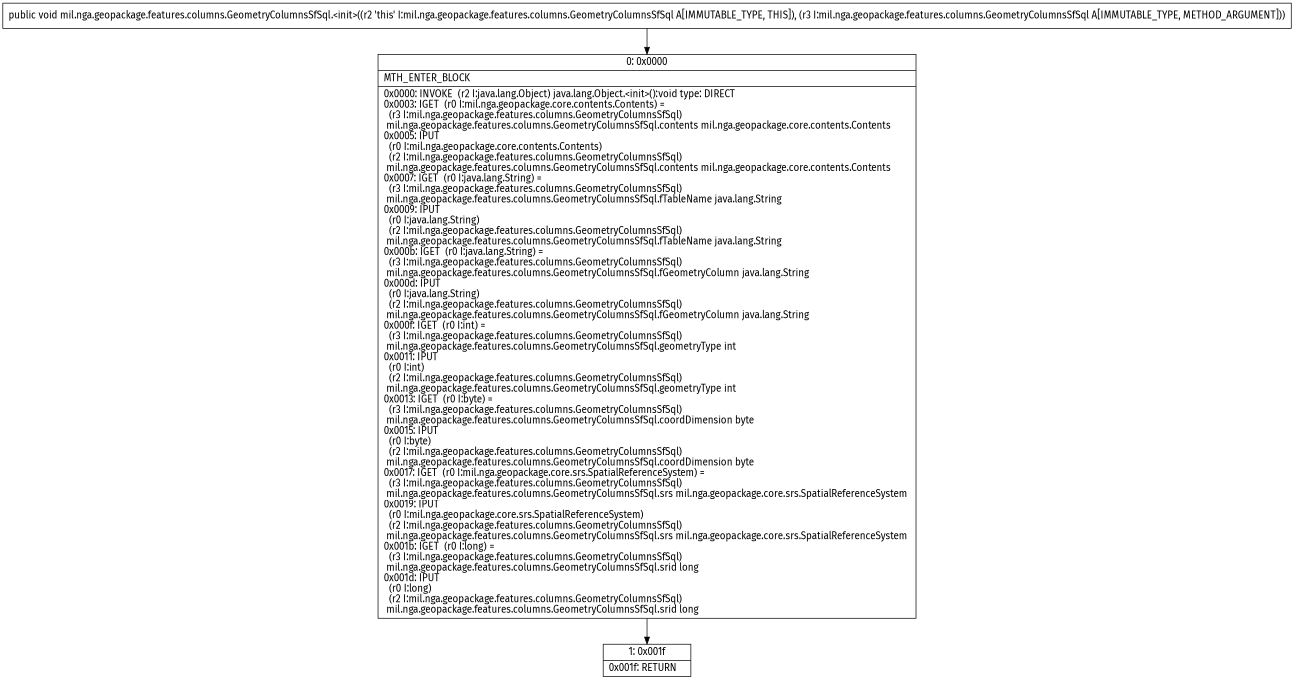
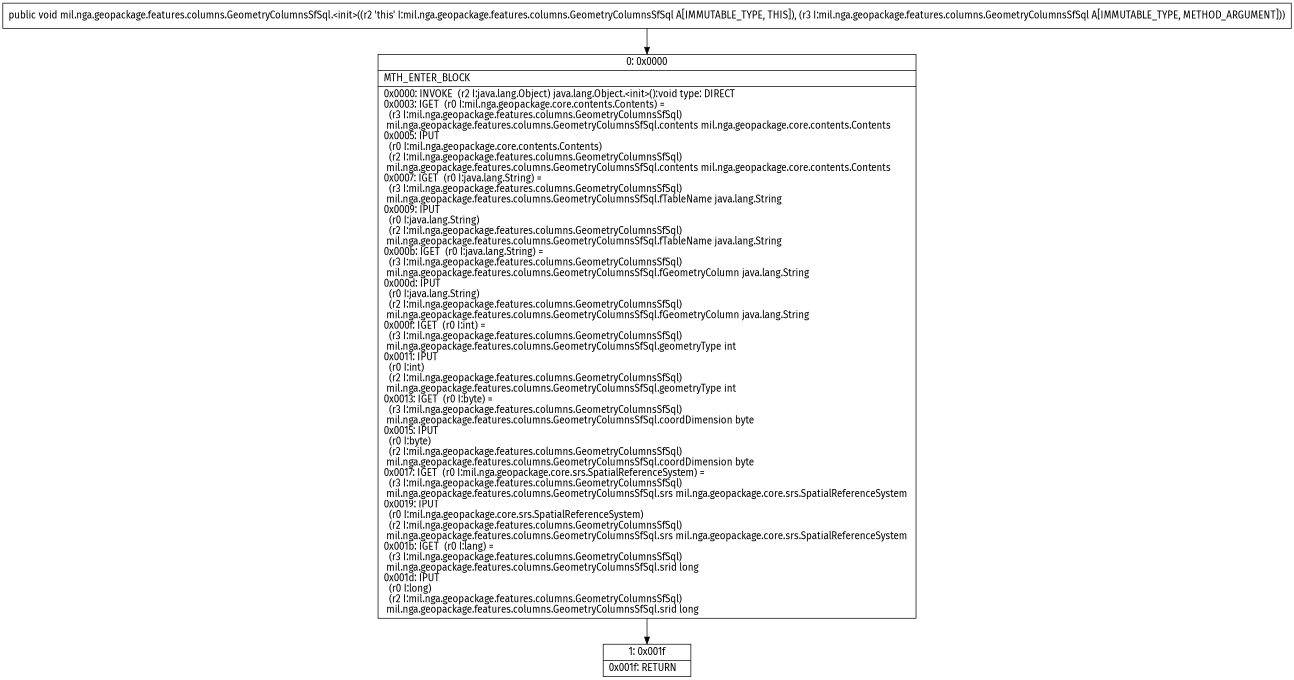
node "0: 0x0000": text "0x001b: IGET  (r0 I:long) =" -> "0x001b: IGET  (r0 I:lang) ="
